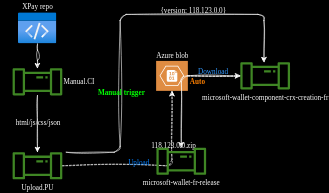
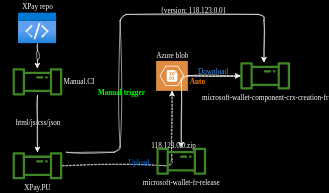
node "Upload.PU": label "Upload.PU" -> "XPay.PU"
